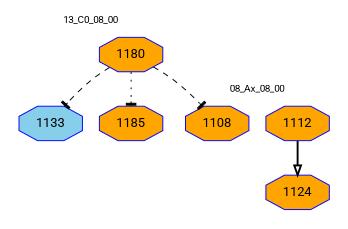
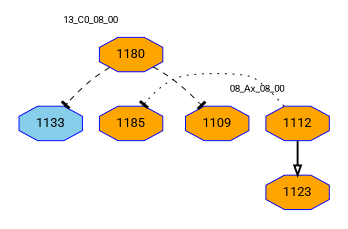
edge "1180" -> "1185": now "1112" -> "1185"
node "1108": label "1108" -> "1109"
node "1124": label "1124" -> "1123"
